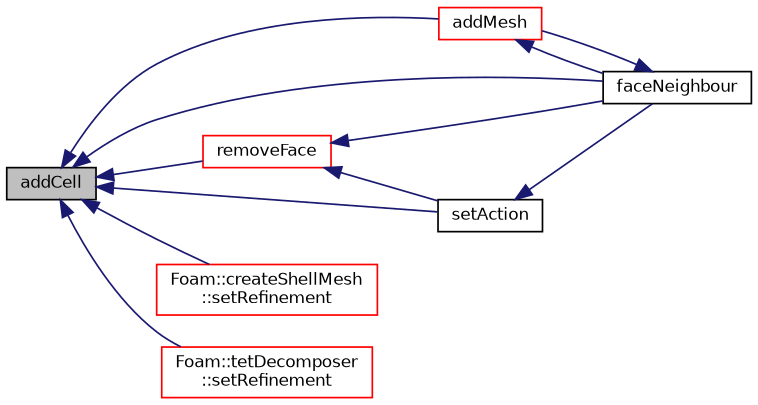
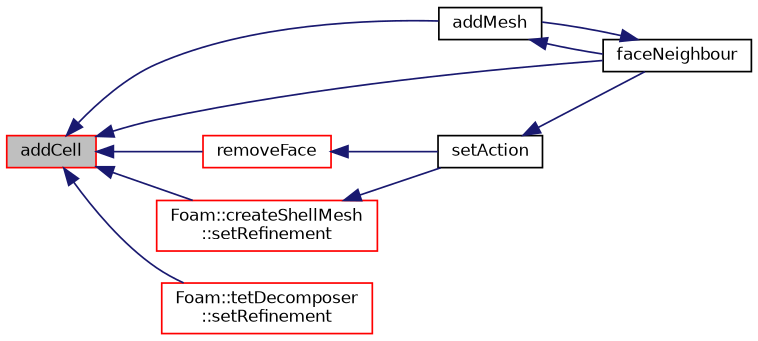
node "addMesh": color red -> black
edge "faceNeighbour" -> "removeFace": removed
node "addCell": color black -> red
edge "setAction" -> "addCell": now "setAction" -> "Foam::createShellMesh ::setRefinement"
